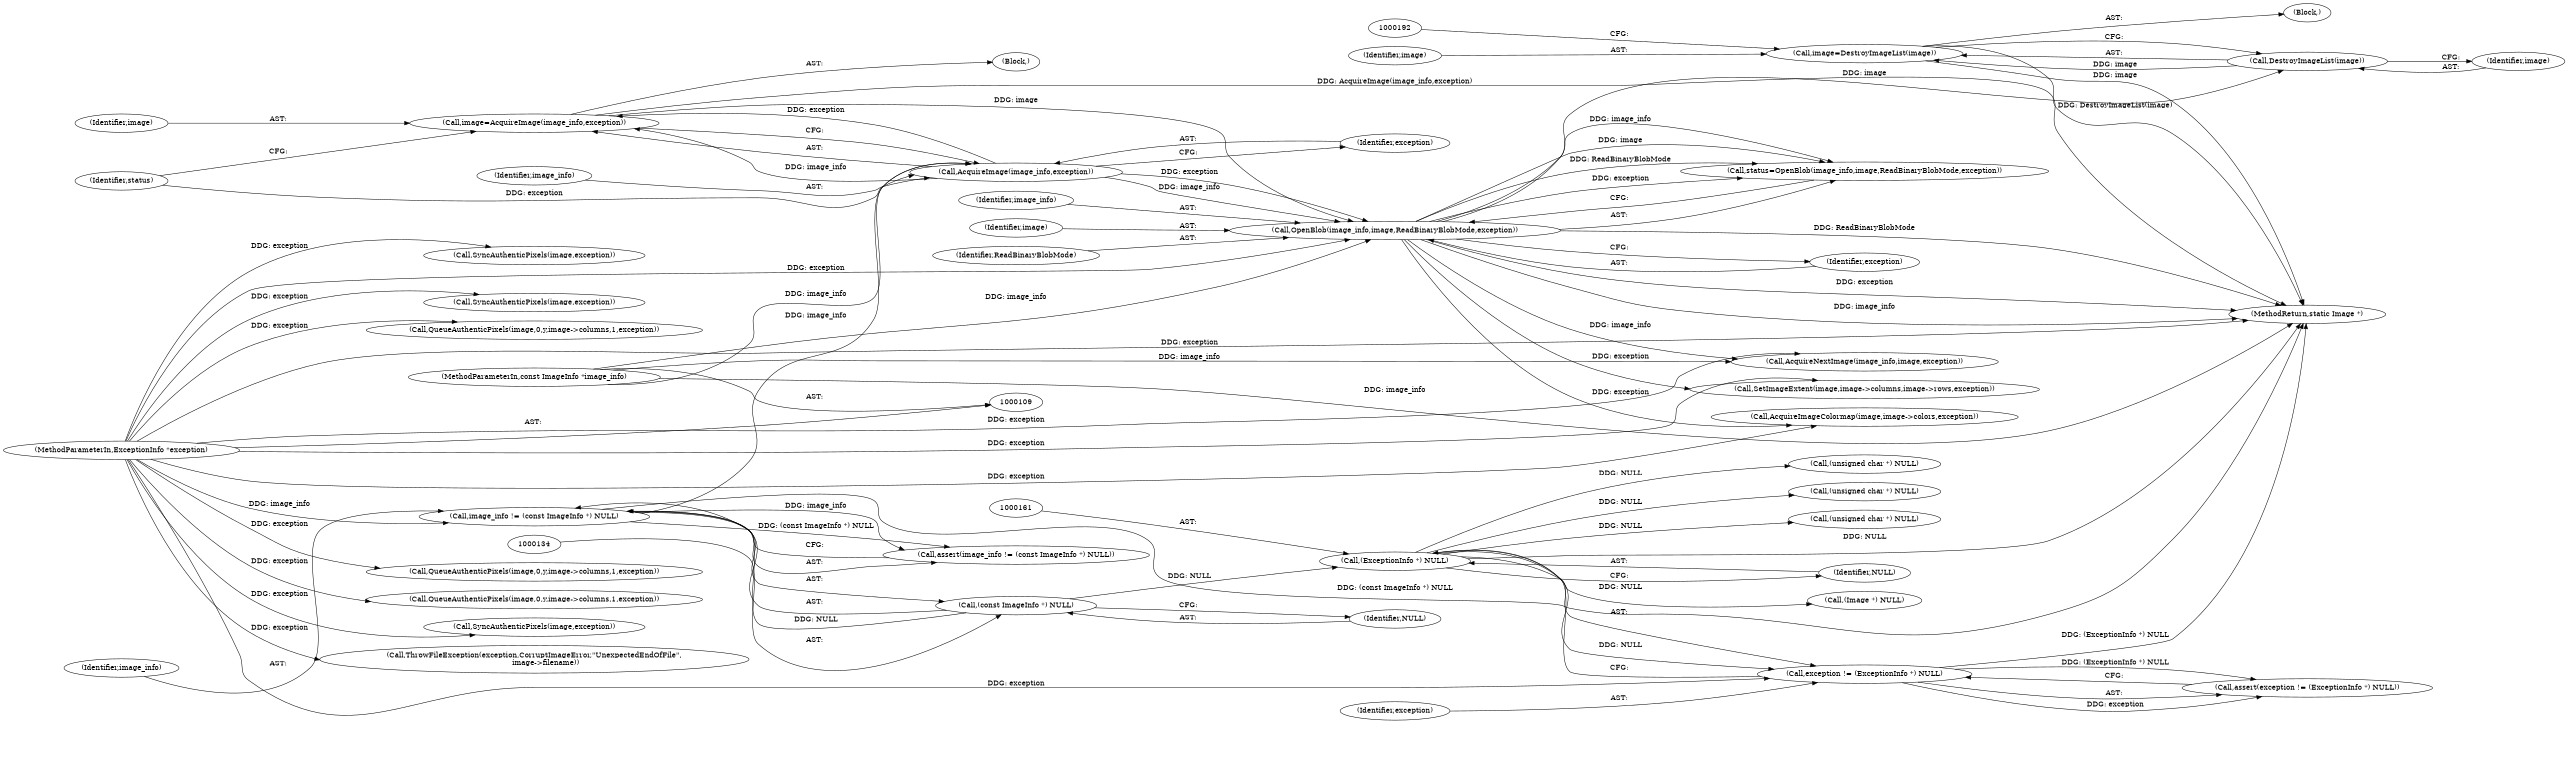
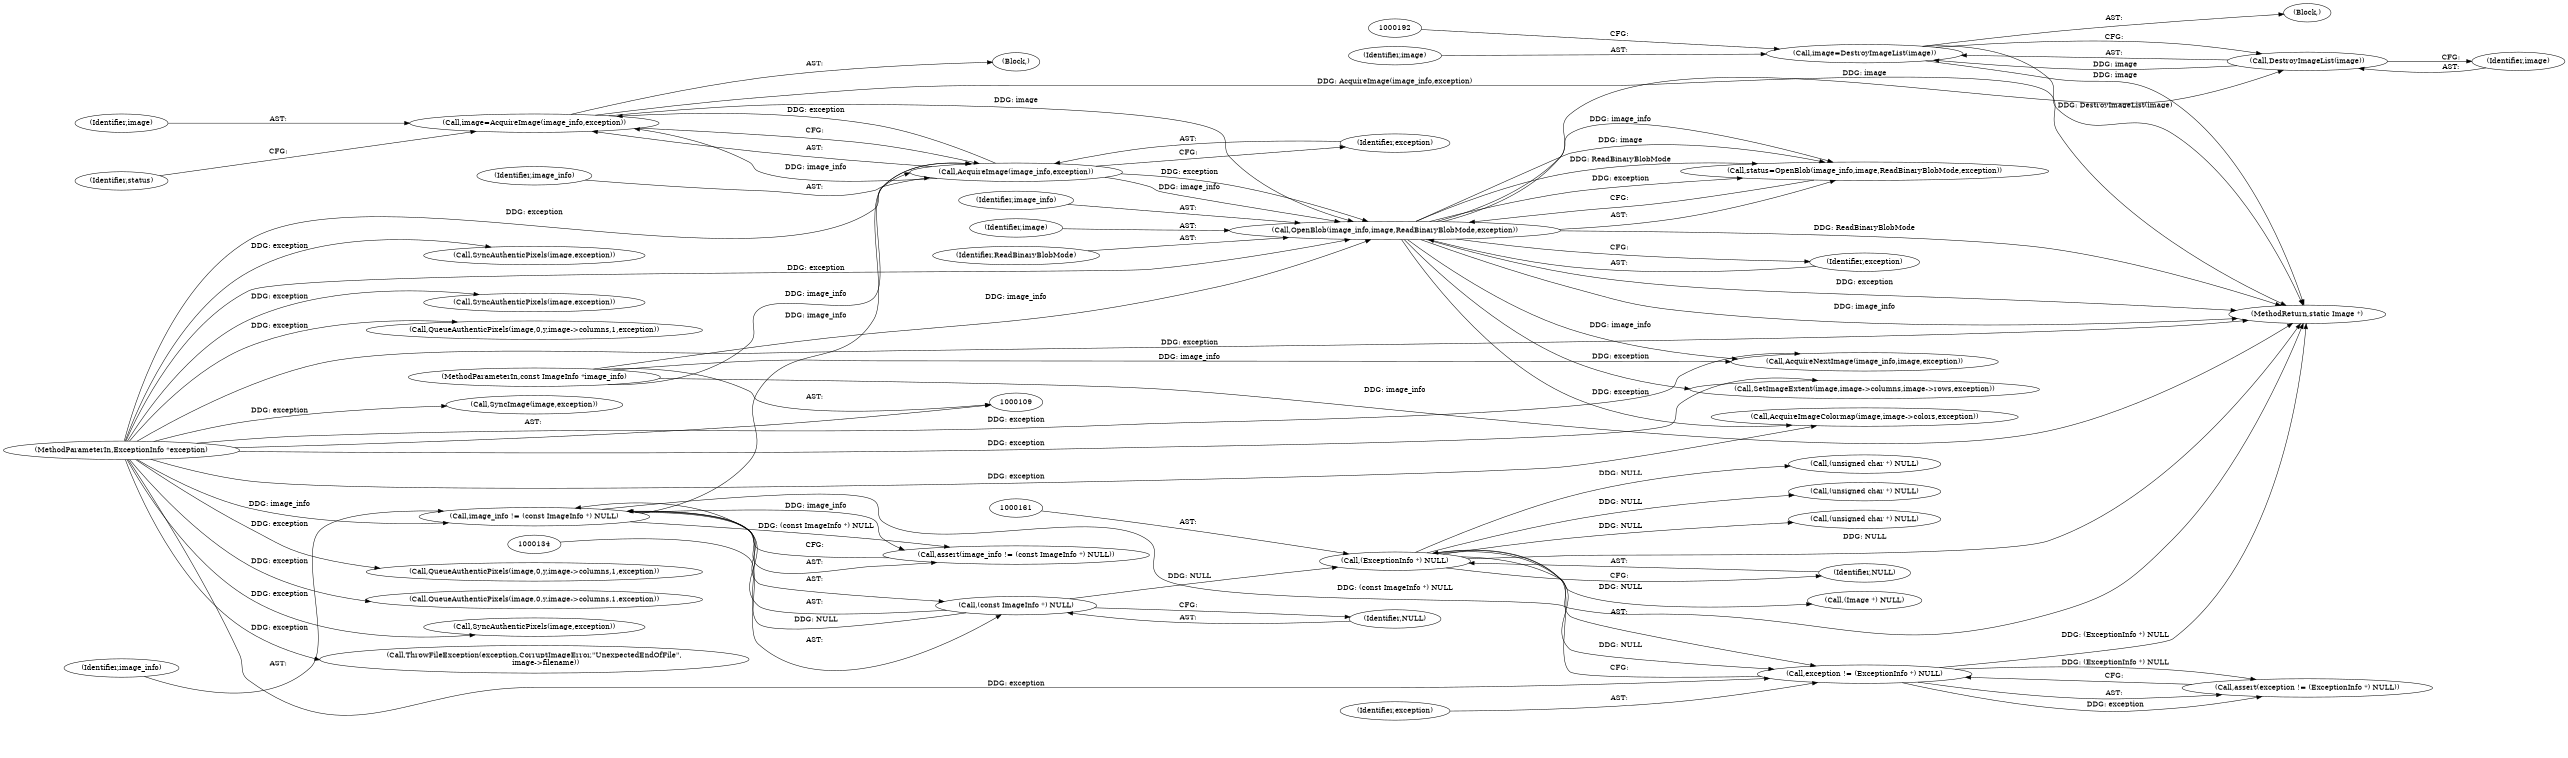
edge "(Identifier,status)" -> "(Call,AcquireImage(image_info,exception))": now "(MethodParameterIn,ExceptionInfo *exception)" -> "(Call,AcquireImage(image_info,exception))"
node "(Call,SyncImage(image,exception))": added
